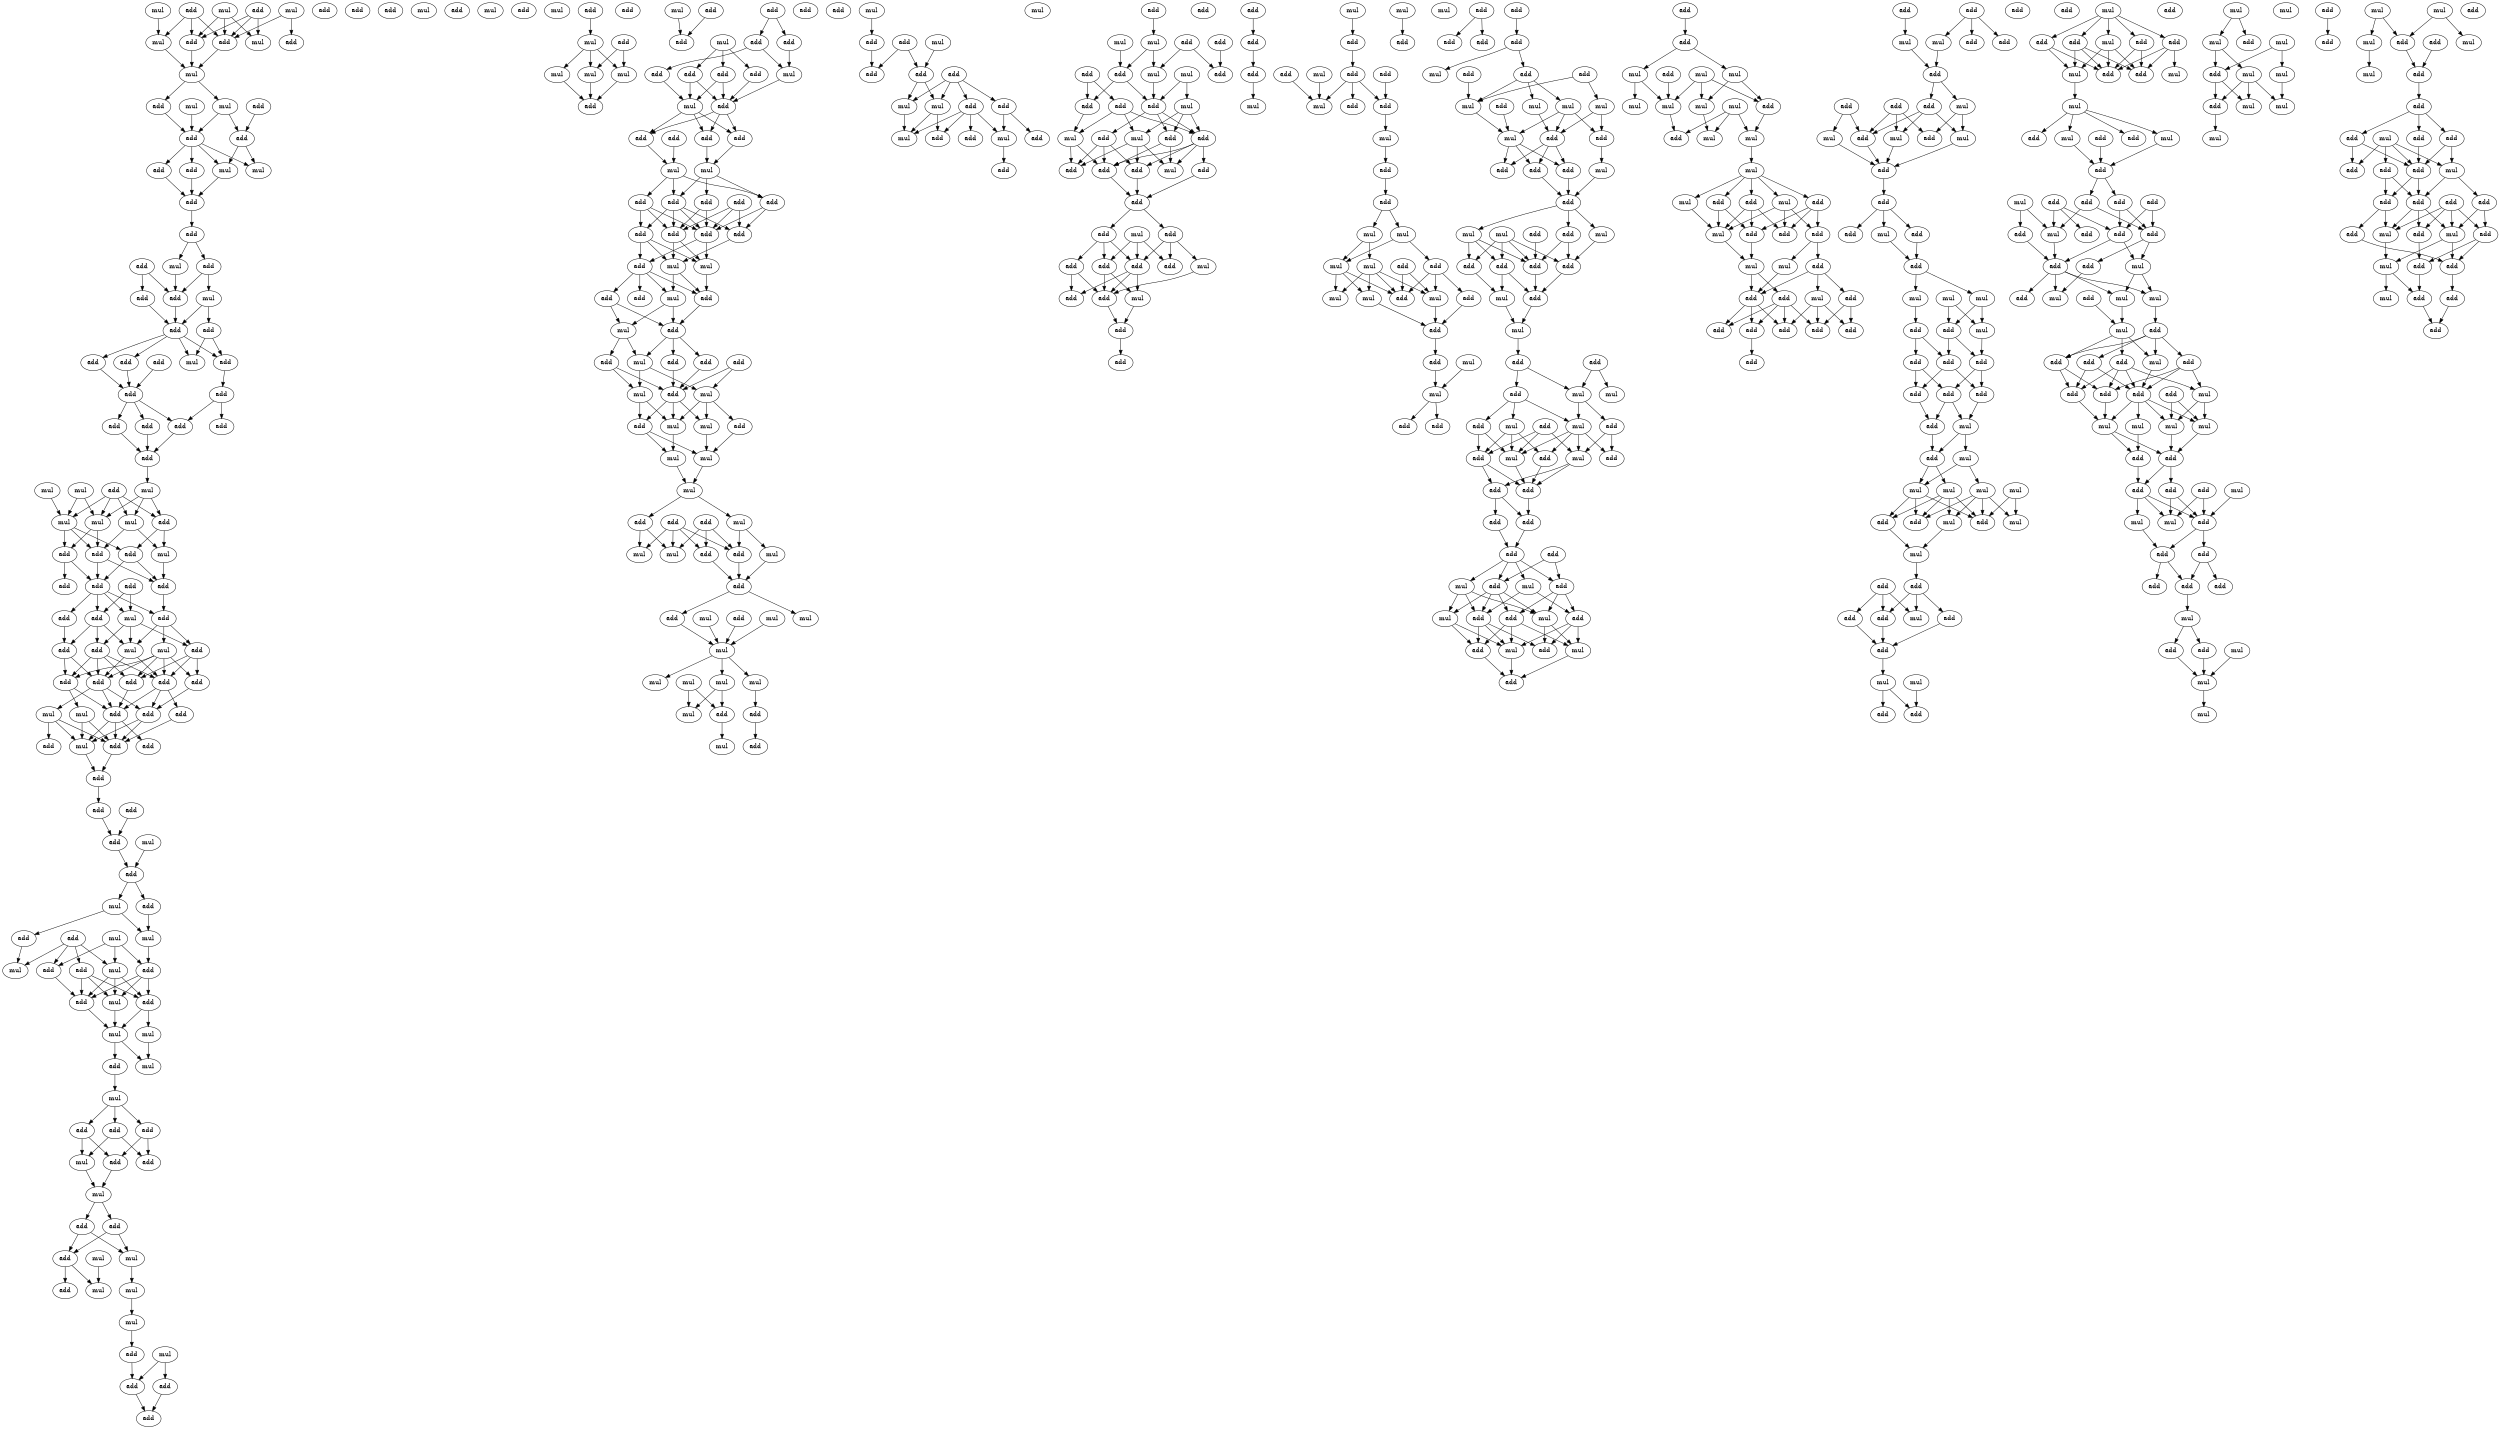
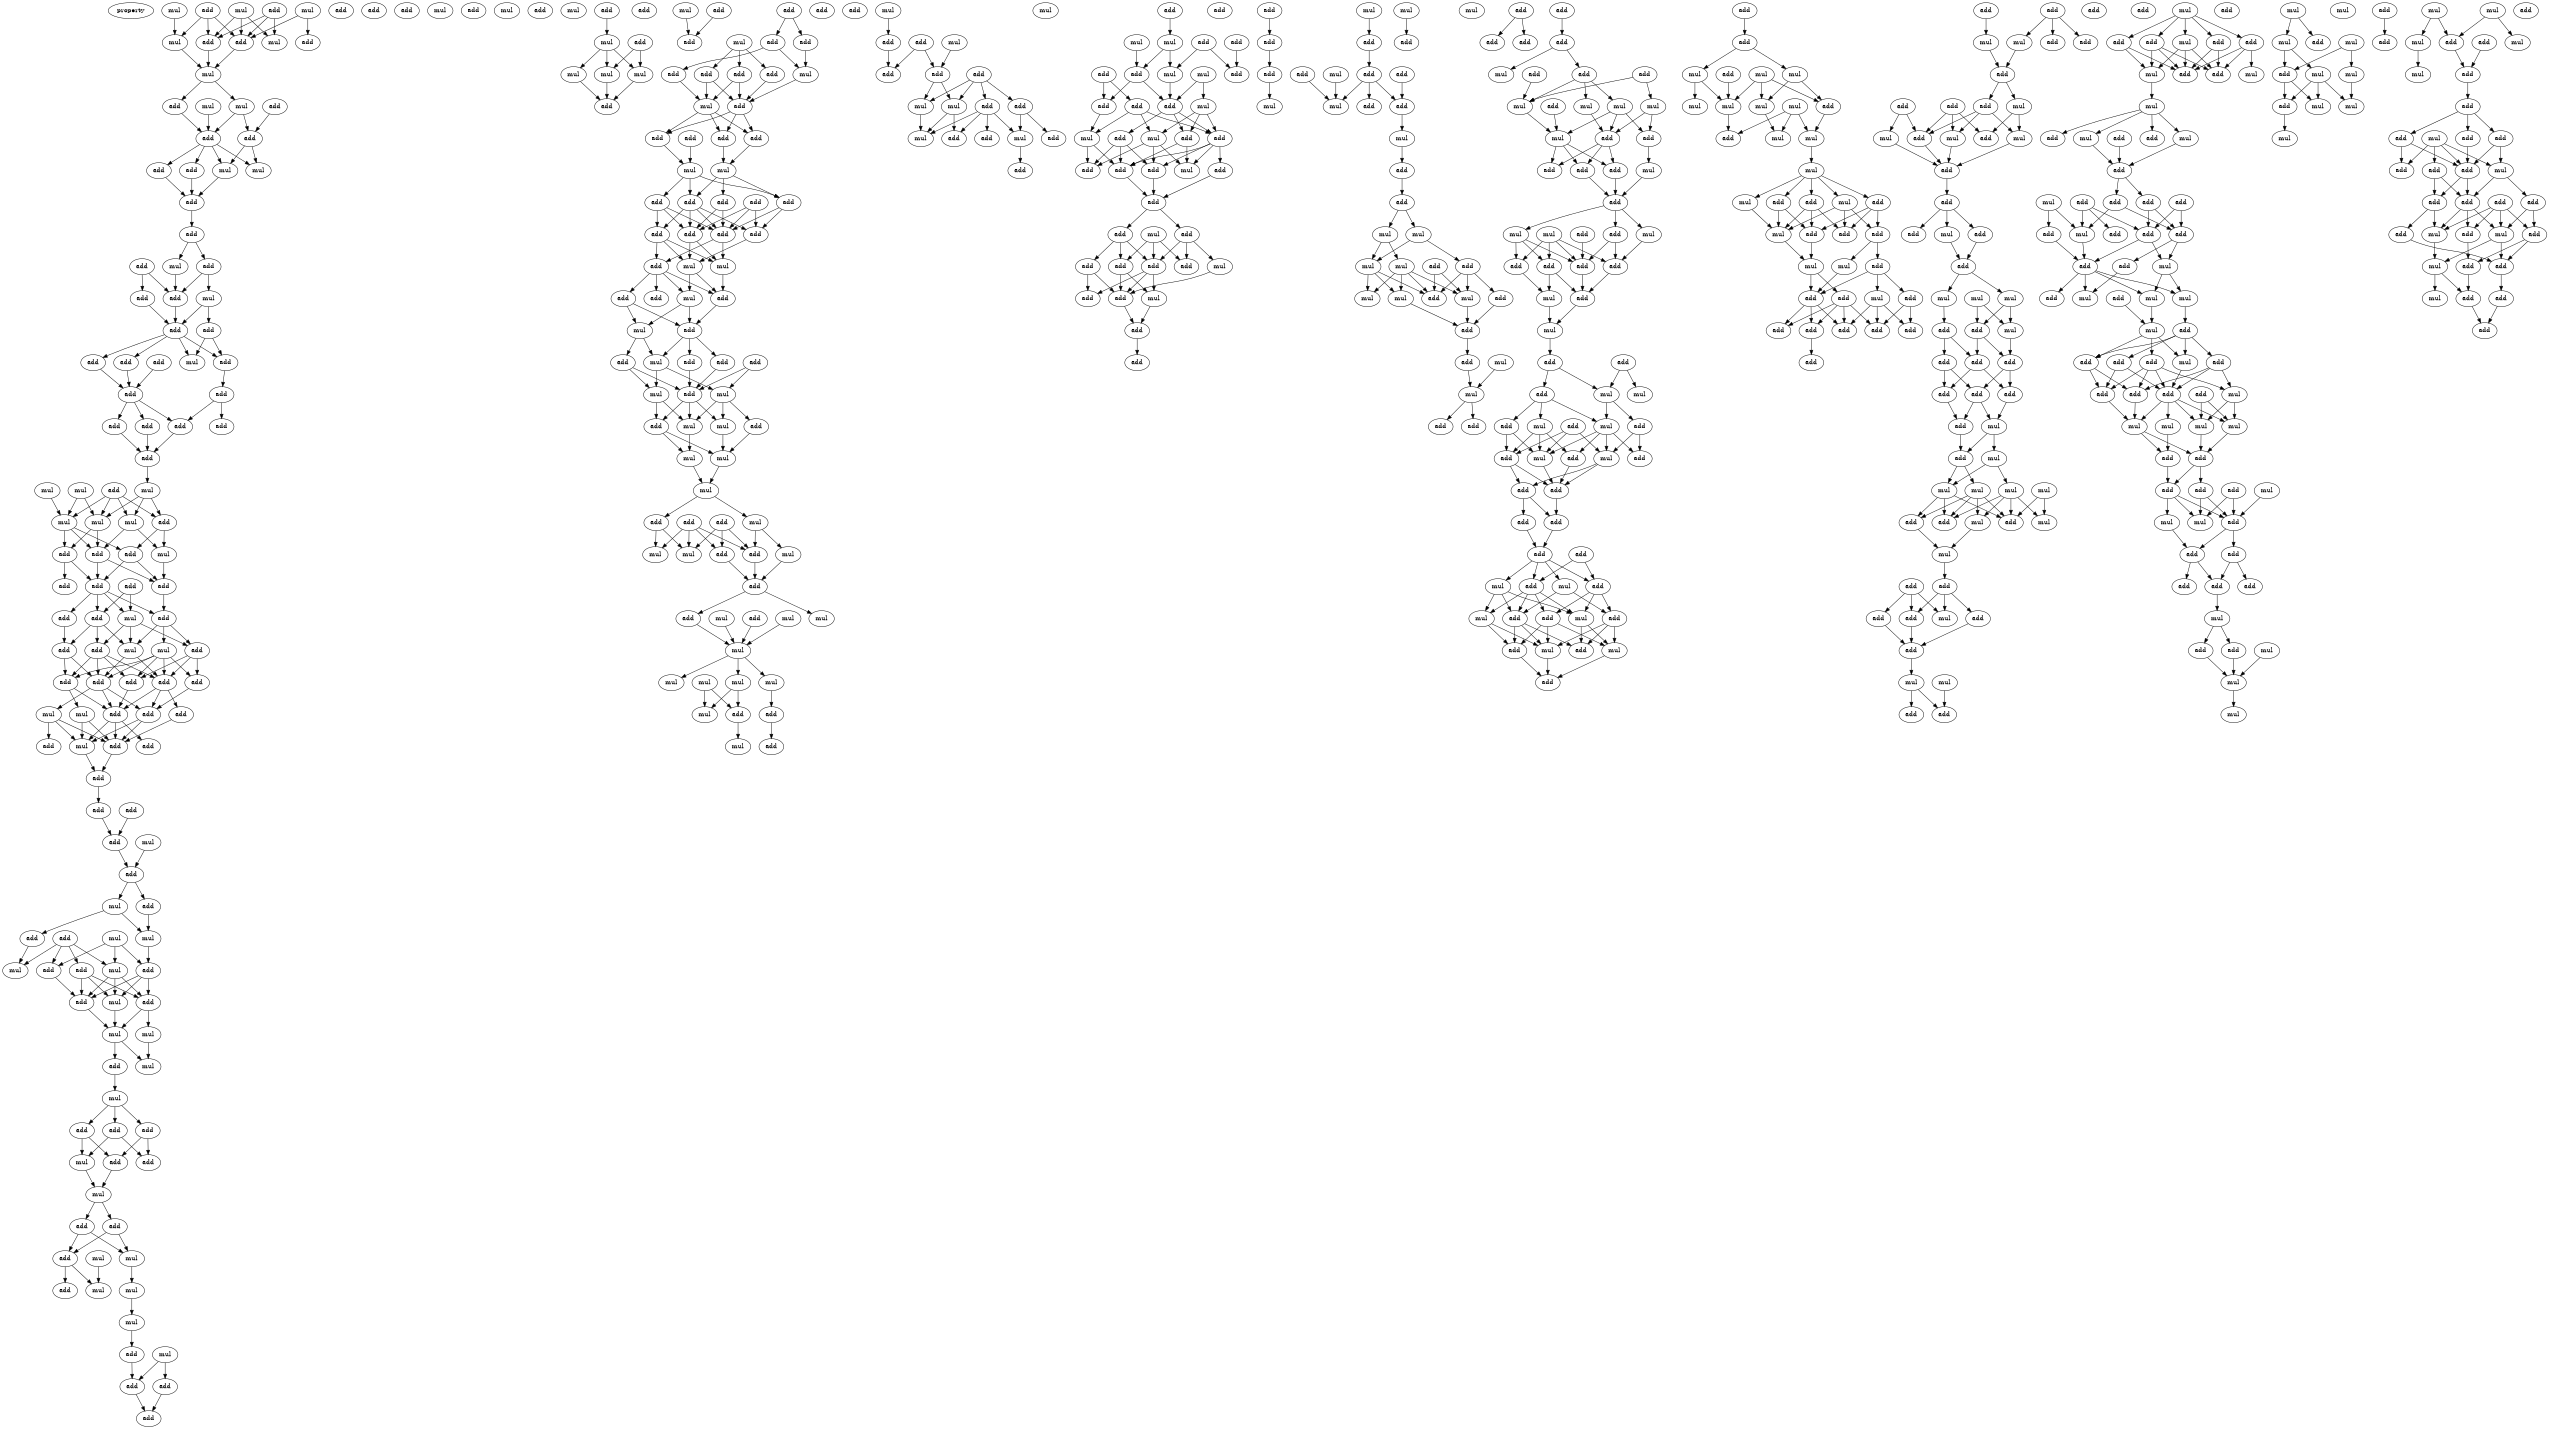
node "property": added
